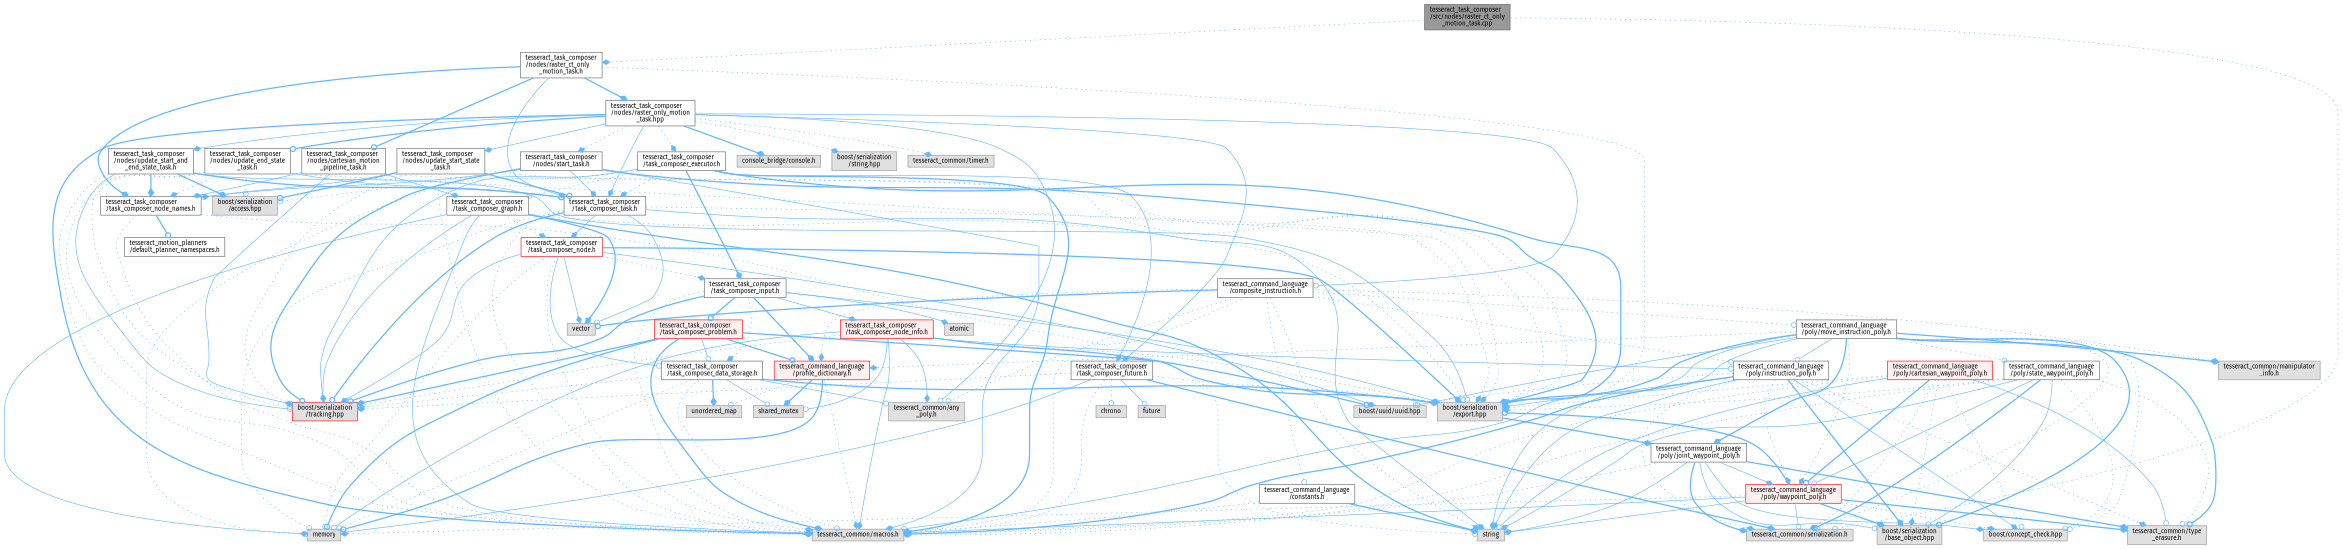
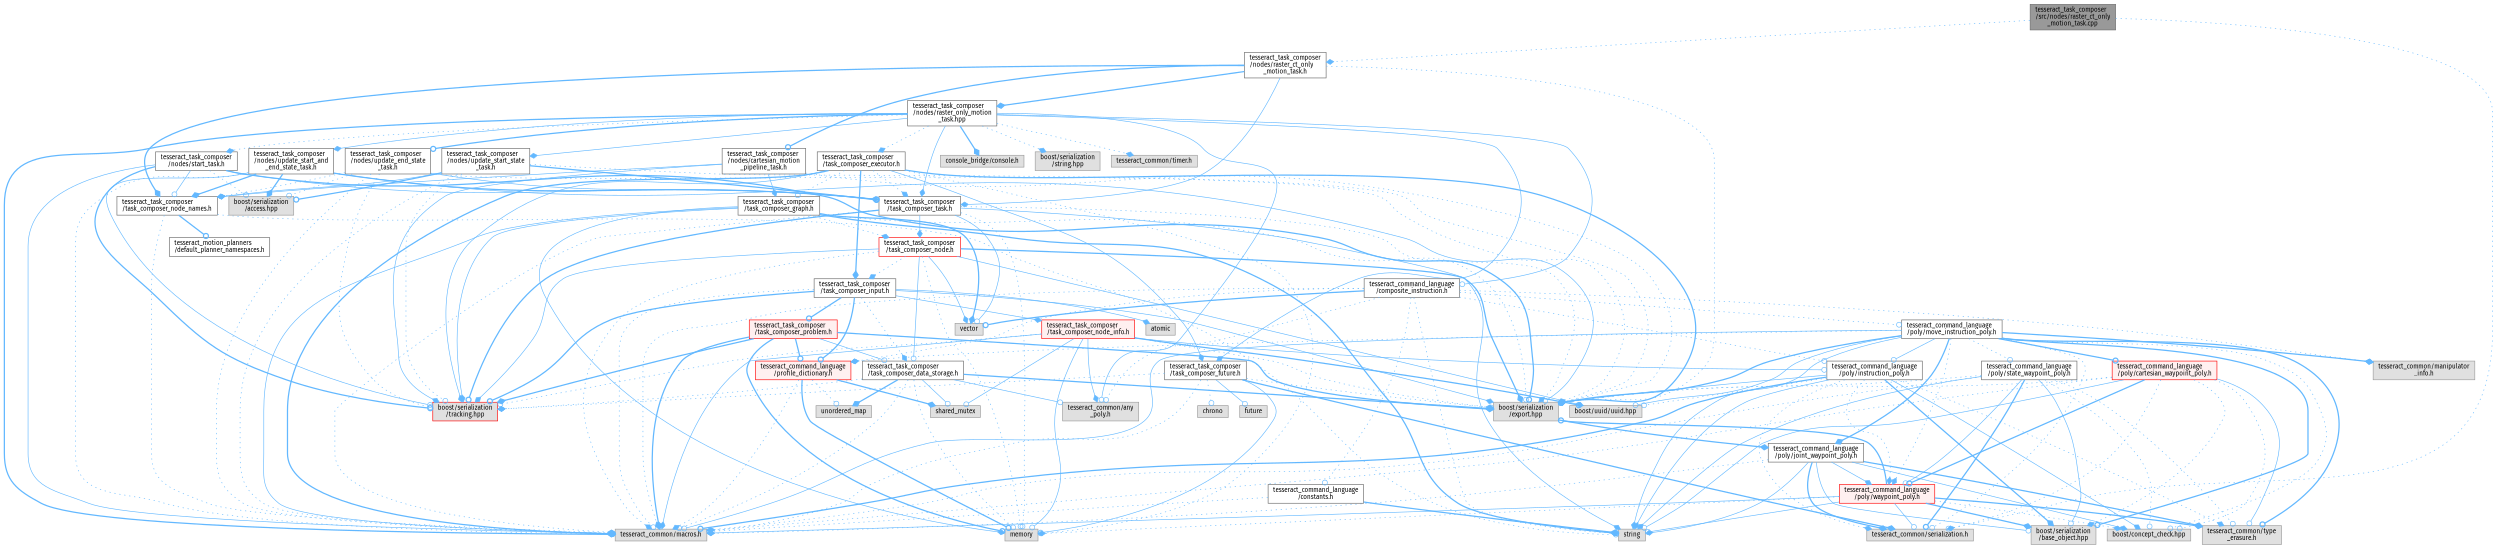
edge "tesseract_task_composer /task_composer_input.h" -> "tesseract_command_language /profile_dictionary.h": arrowhead diamond -> odot
edge "tesseract_command_language /poly/move_instruction_poly.h" -> "tesseract_command_language /poly/cartesian_waypoint_poly.h": added
